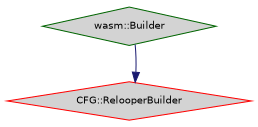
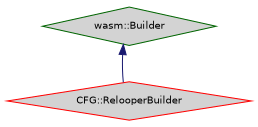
edge "wasm::Builder" -> "CFG::RelooperBuilder": reversed
